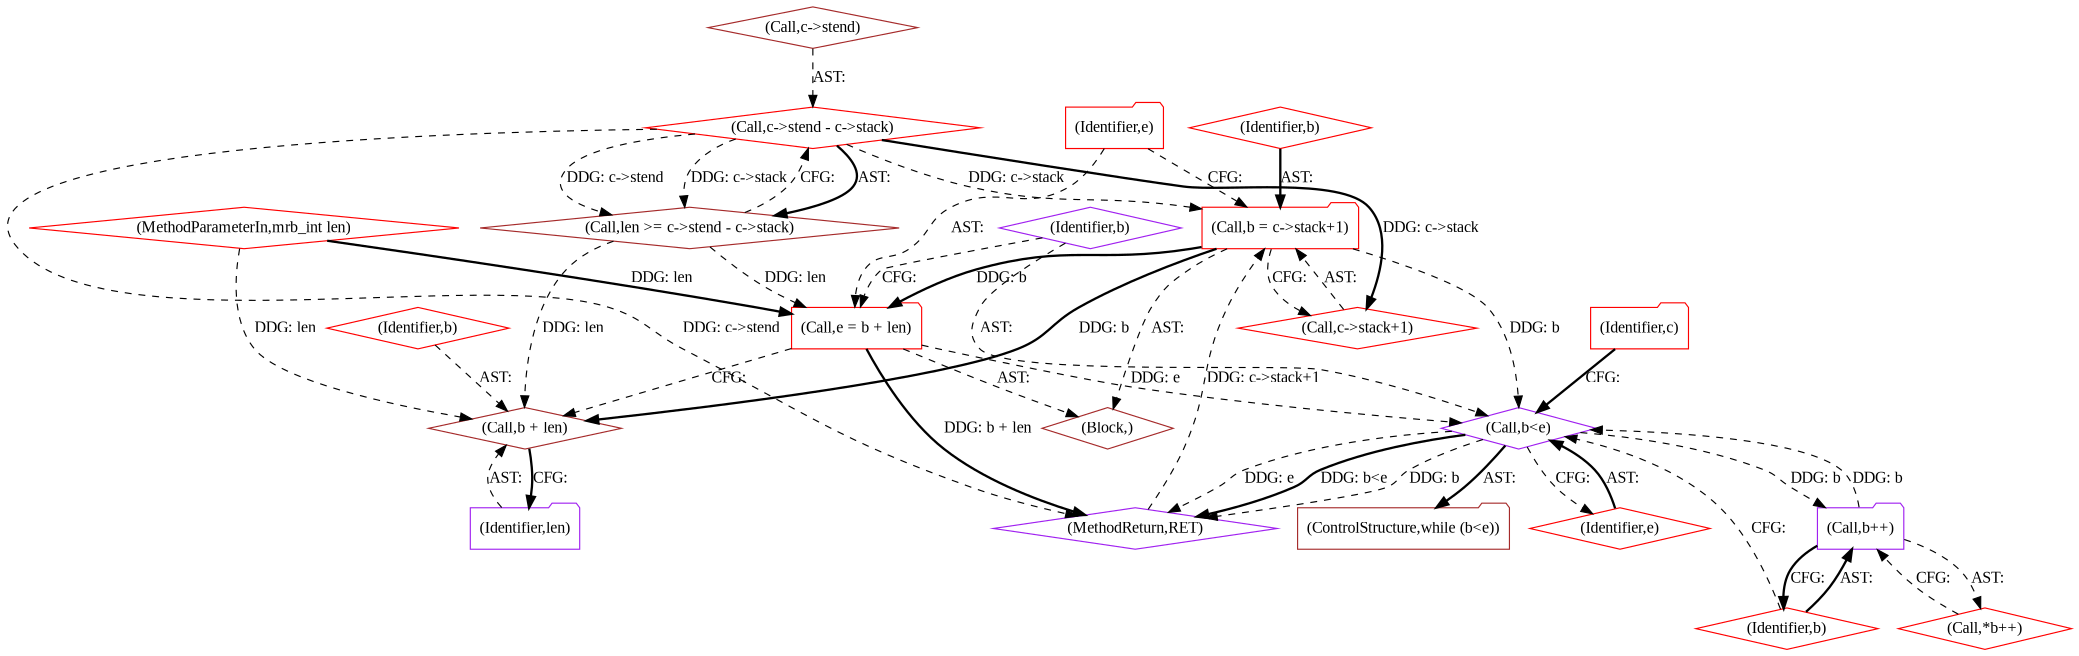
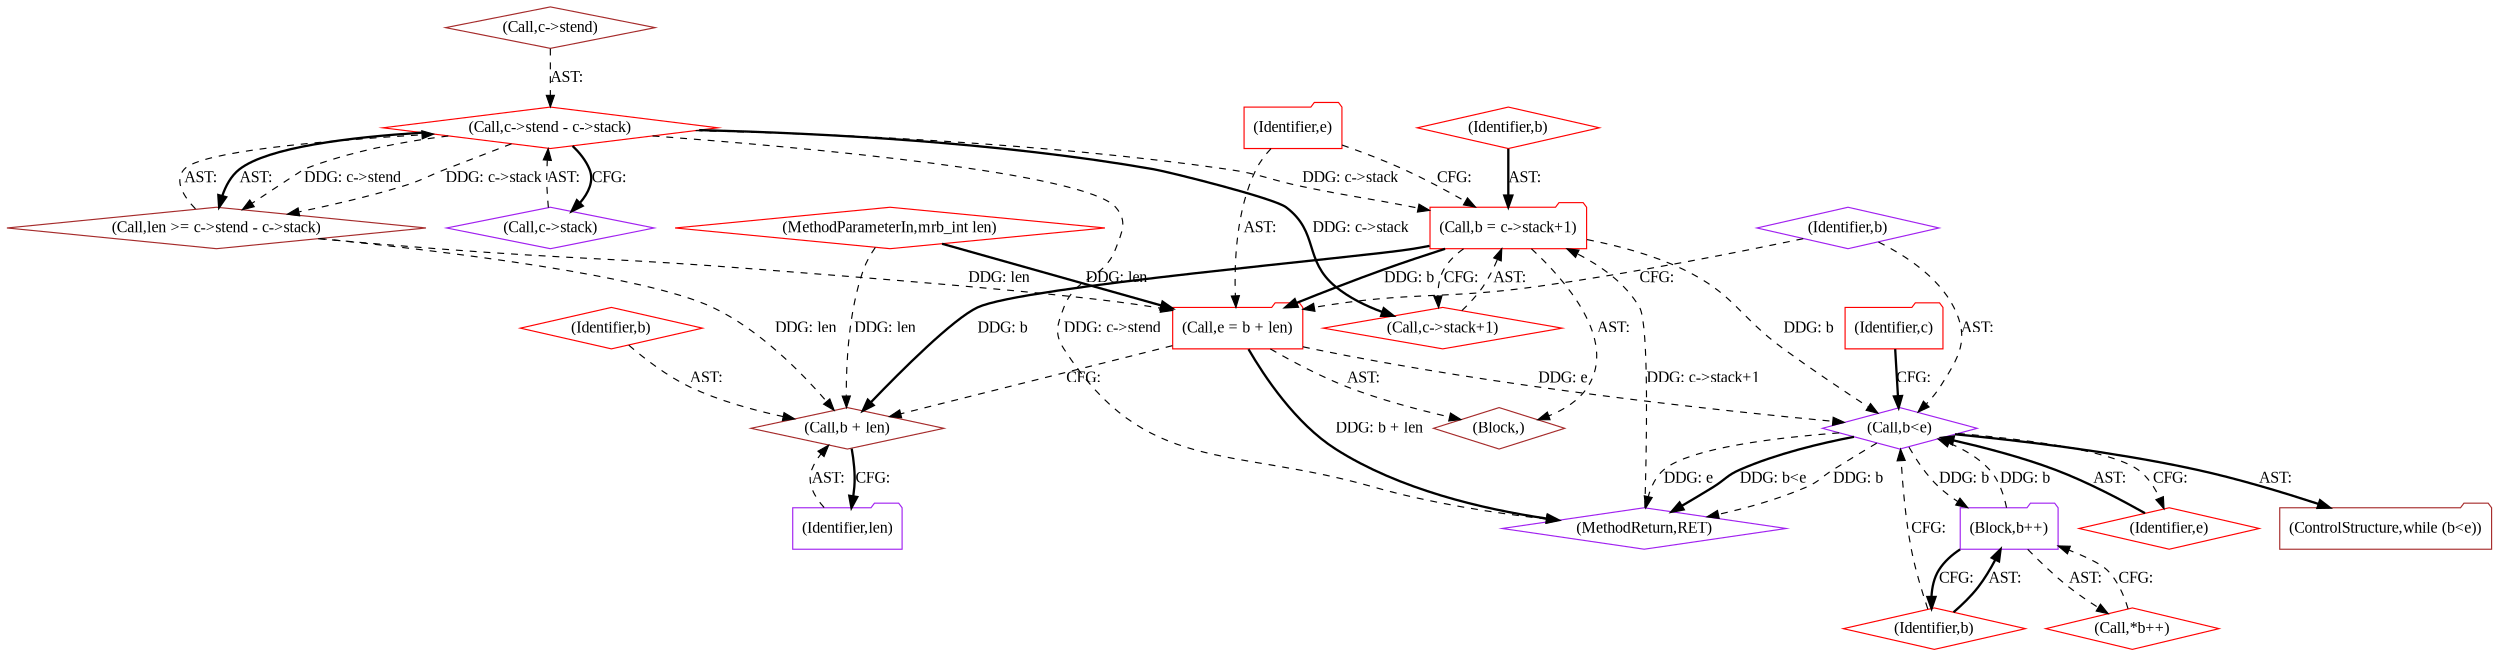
edge "(Call,len >= c->stend - c->stack)" -> "(Call,c->stend - c->stack)": label "CFG: " -> "AST: "
node "(Call,c->stack)": added
node "(Call,b++)": label "(Call,b++)" -> "(Block,b++)"
